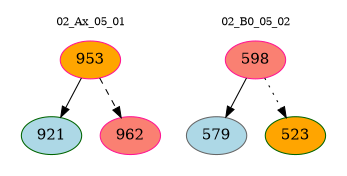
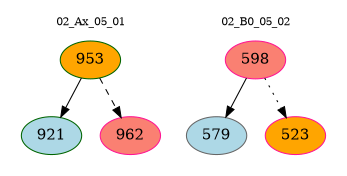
node "953": color deeppink -> darkgreen
node "523": color darkgreen -> deeppink
